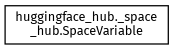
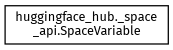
node "huggingface_hub._space _hub.SpaceVariable": label "huggingface_hub._space _hub.SpaceVariable" -> "huggingface_hub._space _api.SpaceVariable"
